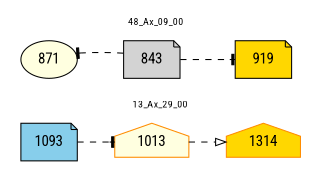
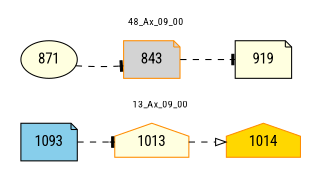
edge "843" -> "871": reversed
node "843": color black -> darkorange
node "919": fillcolor gold -> lightyellow
cluster "13_Ax_29_00": label "13_Ax_29_00" -> "13_Ax_09_00"
node "1314": label "1314" -> "1014"
